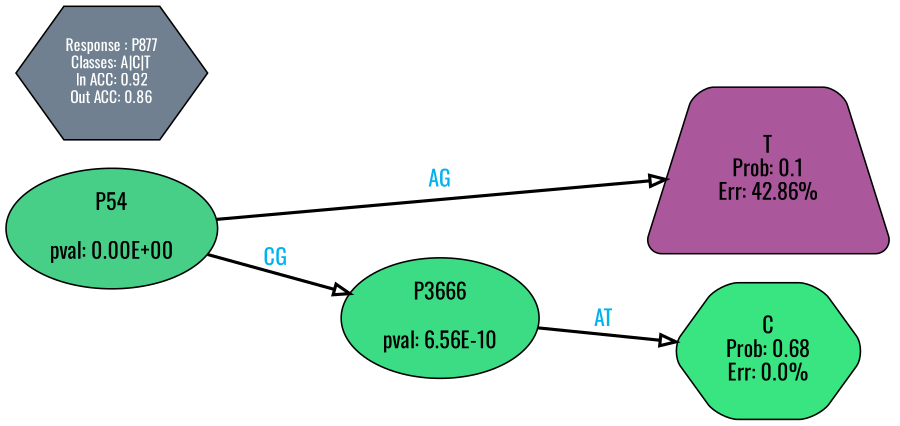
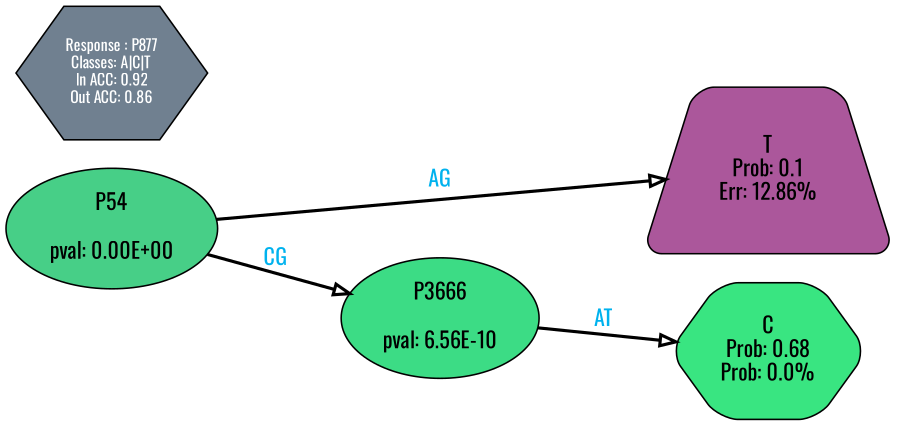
node "T Prob: 0.1 Err: 42.86%": label "T Prob: 0.1 Err: 42.86%" -> "T Prob: 0.1 Err: 12.86%"
node "C Prob: 0.68 Err: 0.0%": label "C Prob: 0.68 Err: 0.0%" -> "C Prob: 0.68 Prob: 0.0%"
